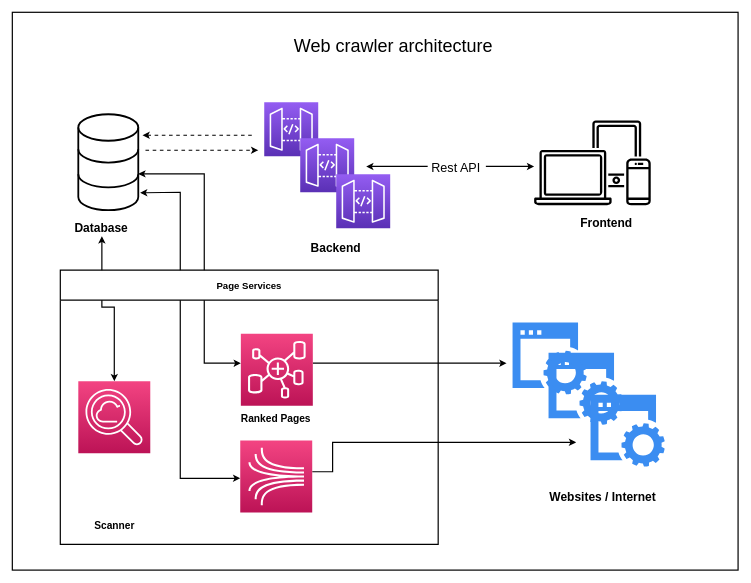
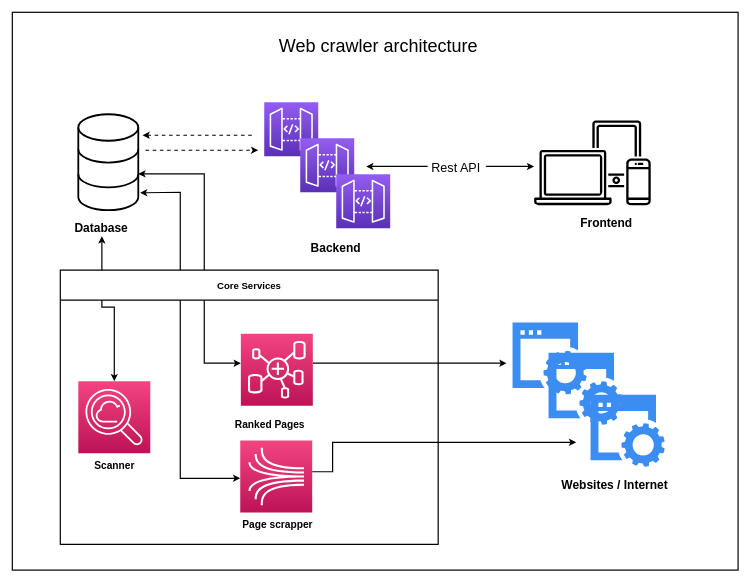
node "Web crawler architecture": moved (393, 45) -> (378, 45)
node "Page Services": label "Page Services" -> "Core Services"
node "Ranked Pages": moved (276, 419) -> (270, 425)
node "Websites / Internet": moved (603, 497) -> (615, 485)
node "Page scrapper": added
node "Scanner": moved (114, 527) -> (114, 467)
